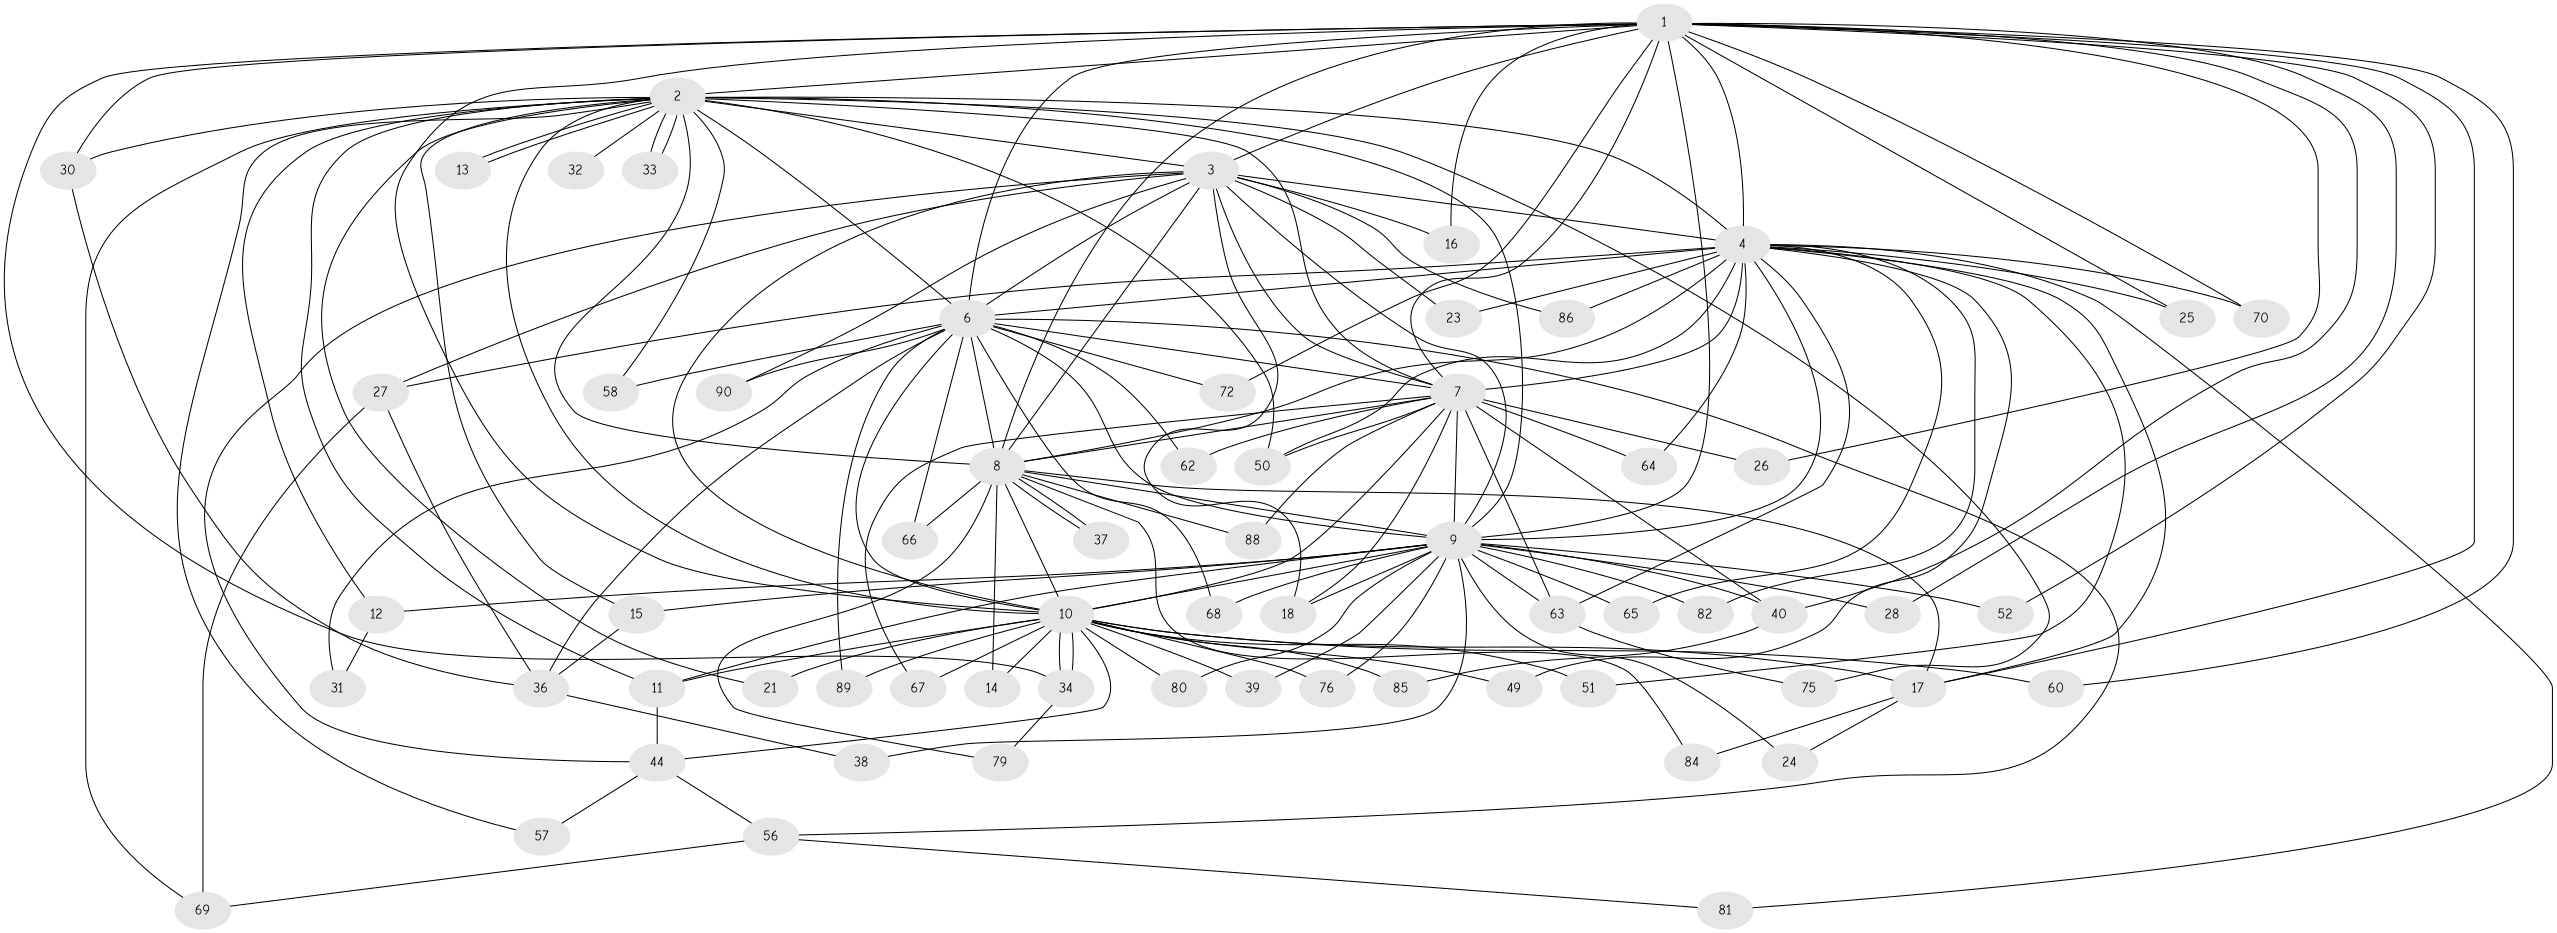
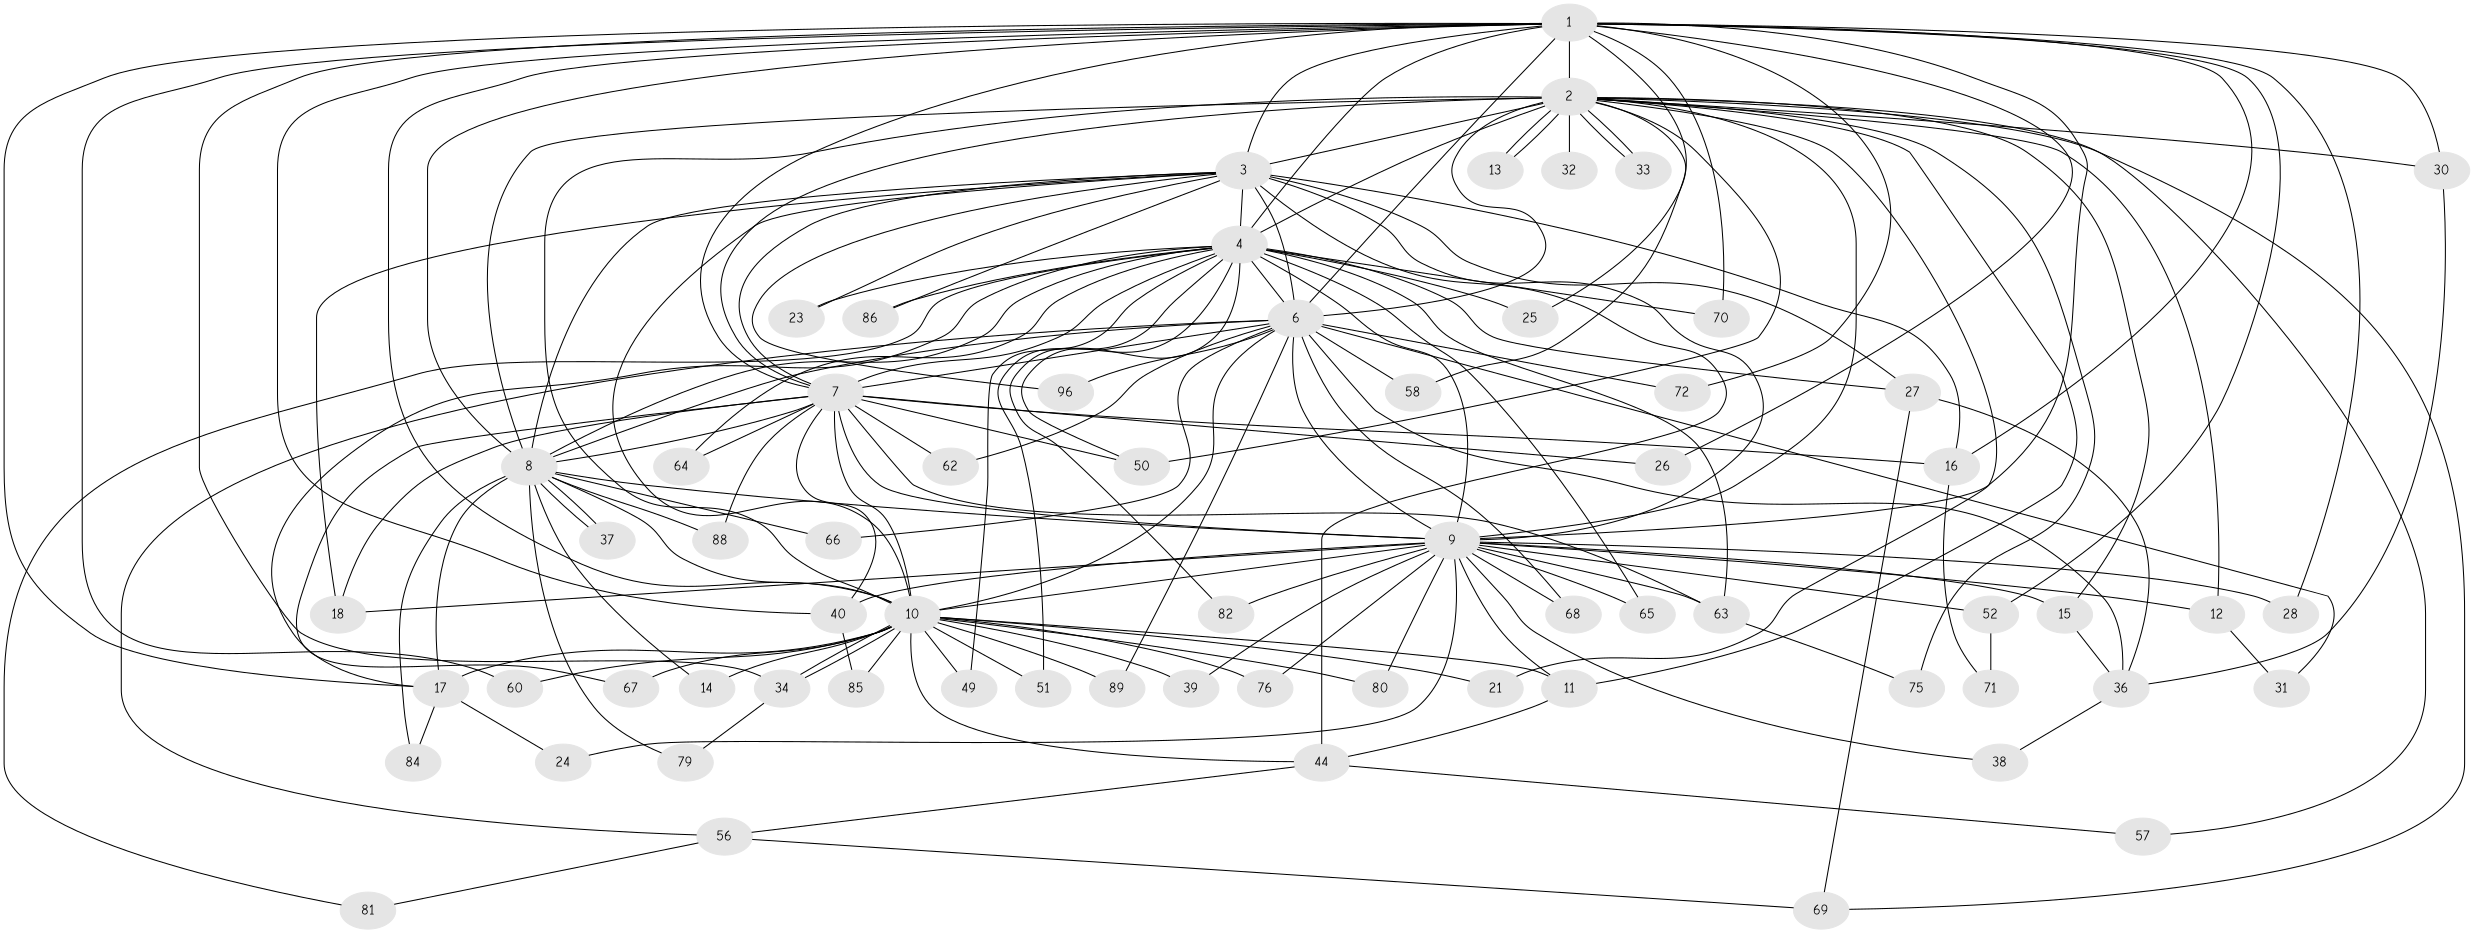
node "90": label "90" -> "96"
edge "7" -- "16": added
node "71": added
